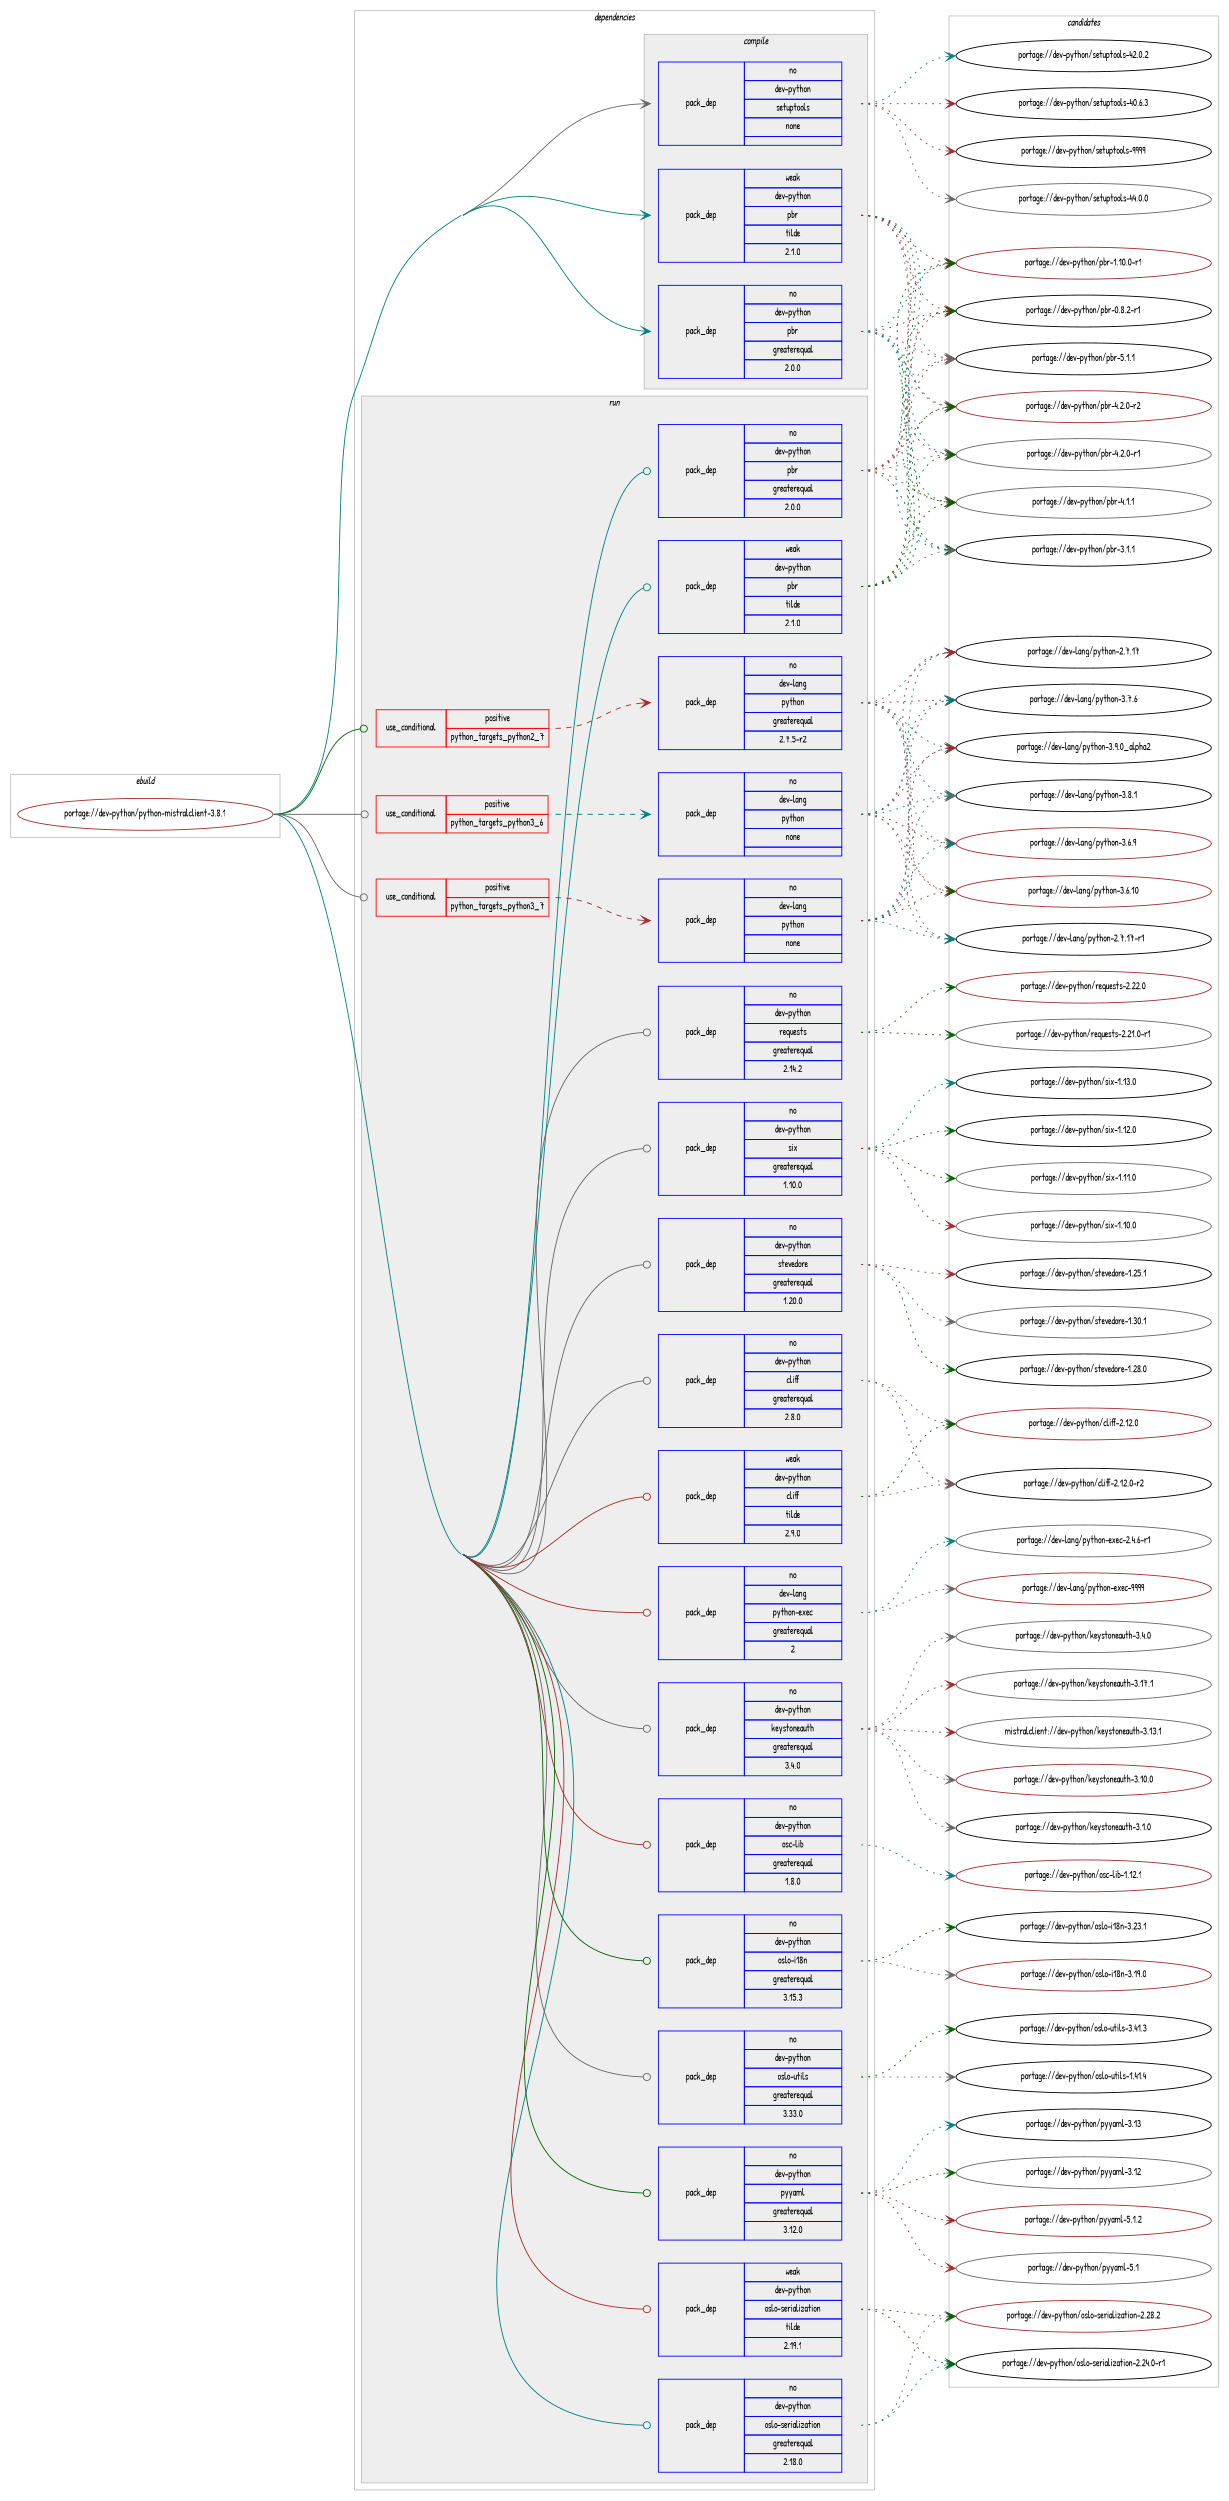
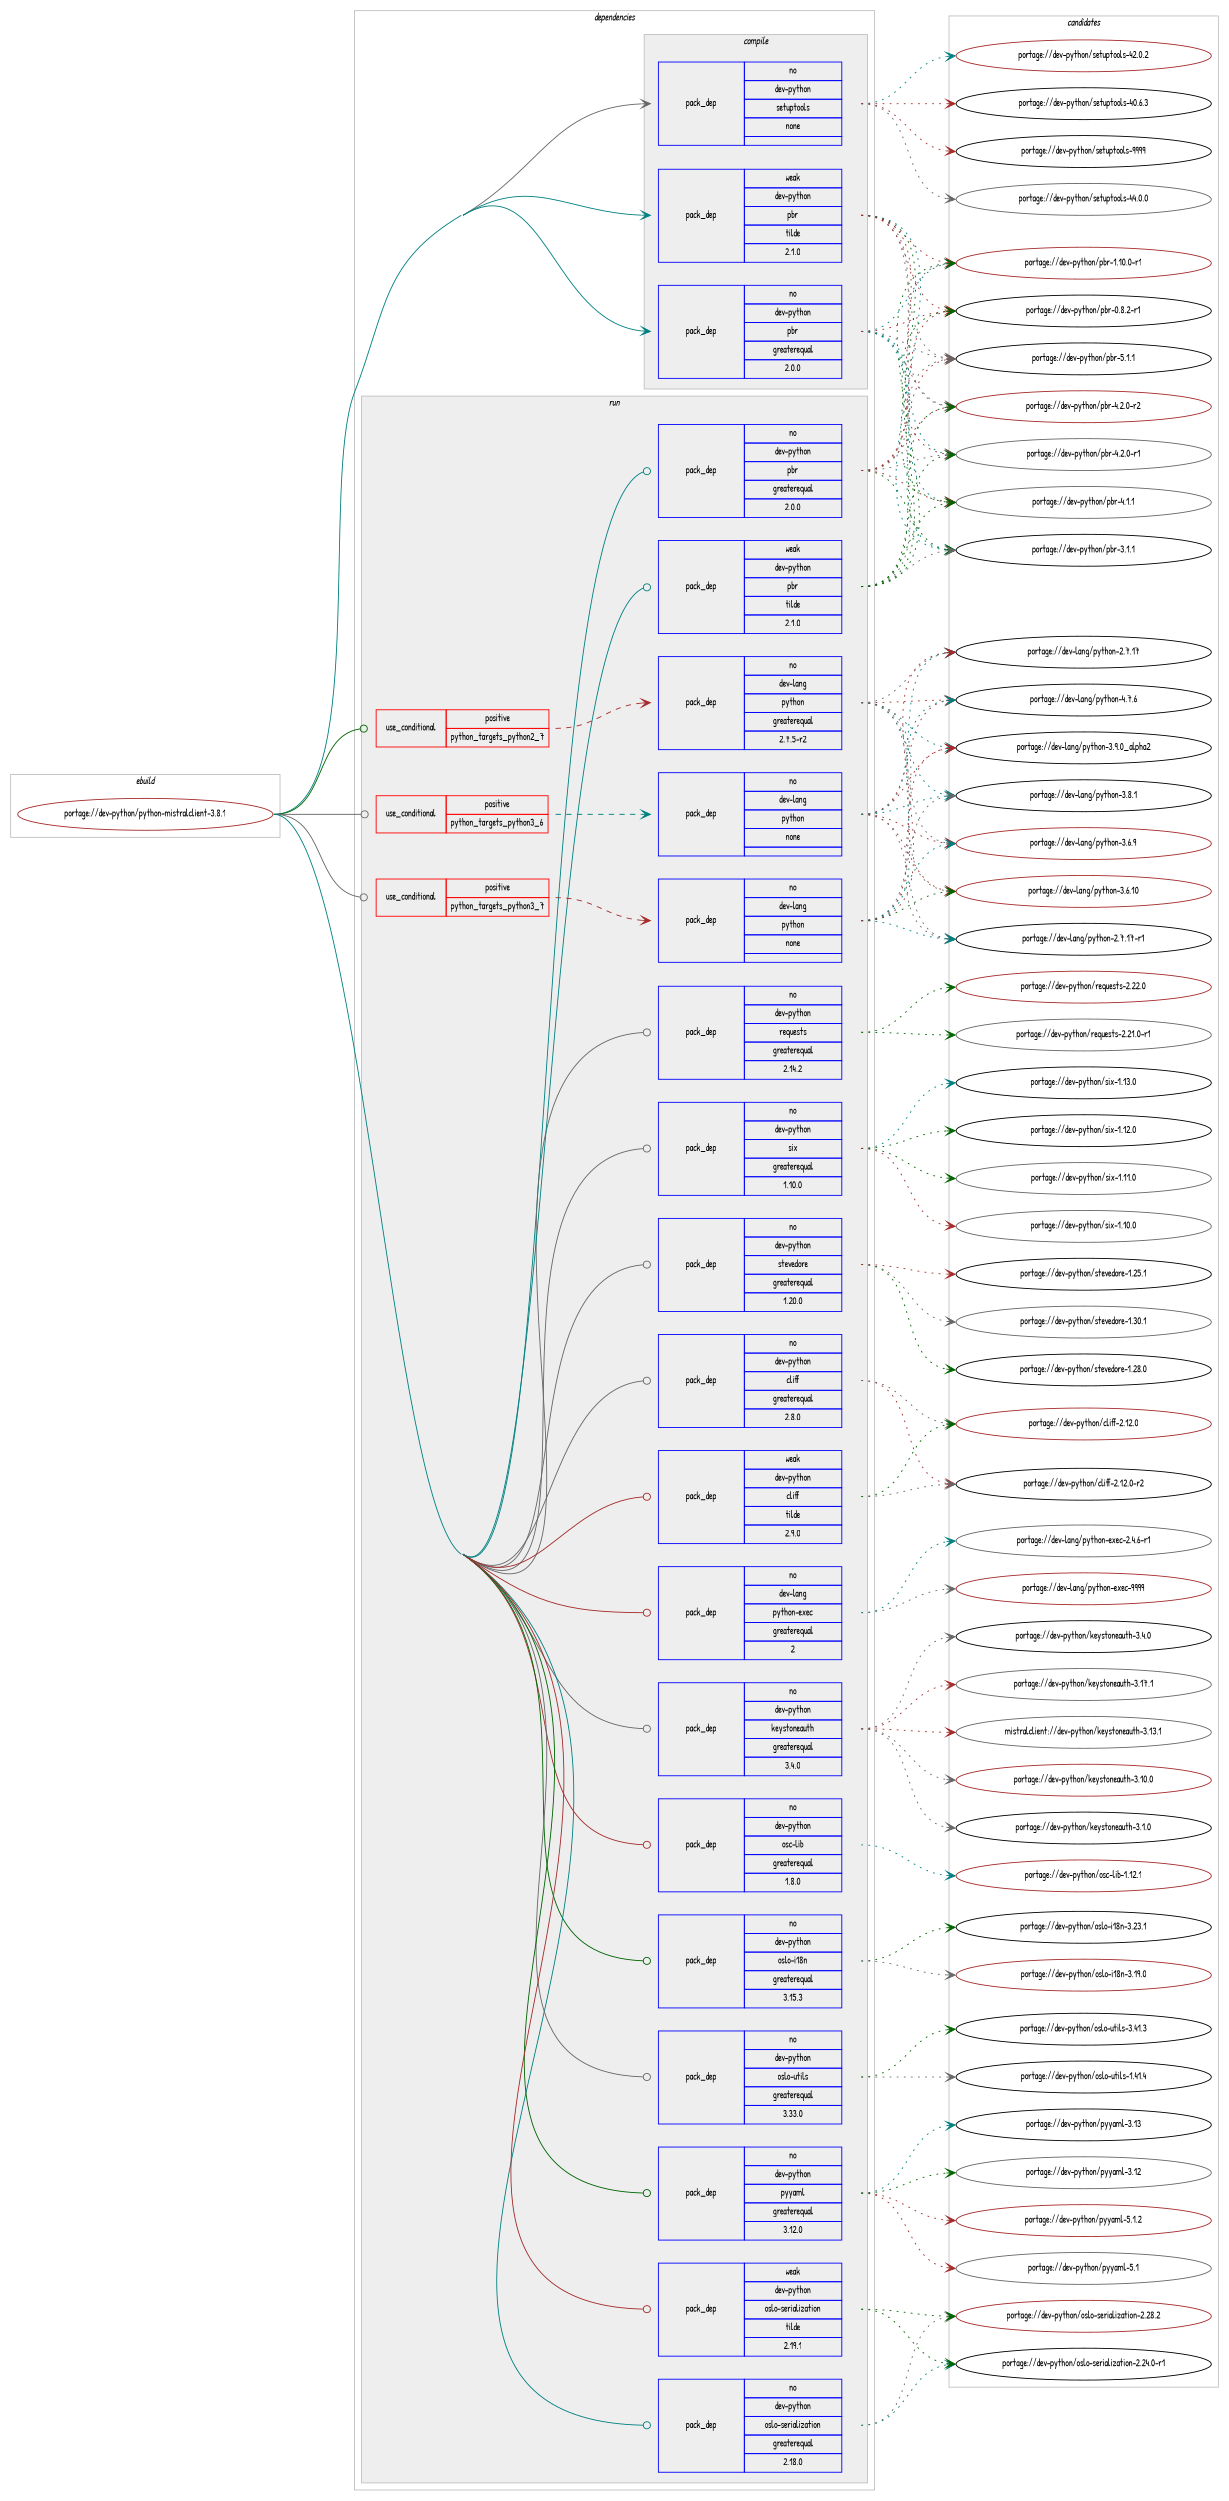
node "portage://dev-python/setuptools-42.0.2": color black -> brown
node "portage://dev-lang/python-3.7.6": label "portage://dev-lang/python-3.7.6" -> "portage://dev-lang/python-4.7.6"
node "portage://dev-python/keystoneauth-3.4.0": color gray40 -> black
